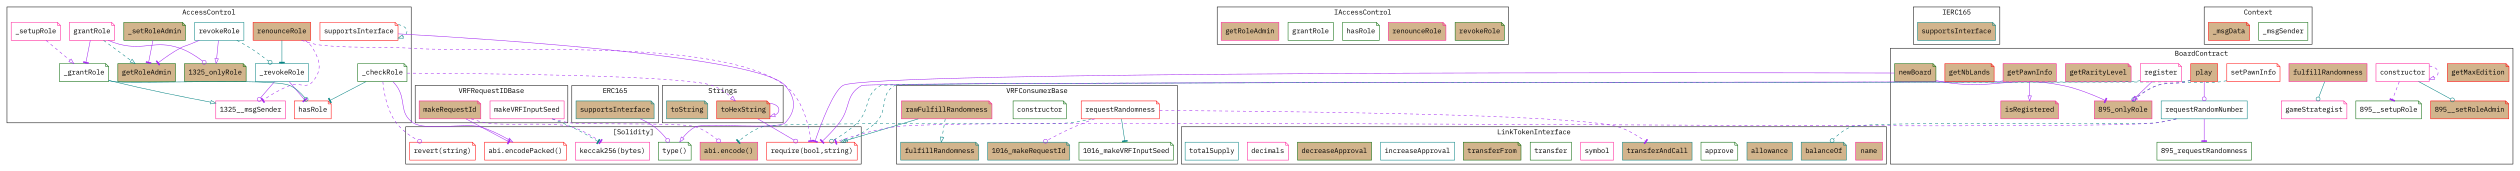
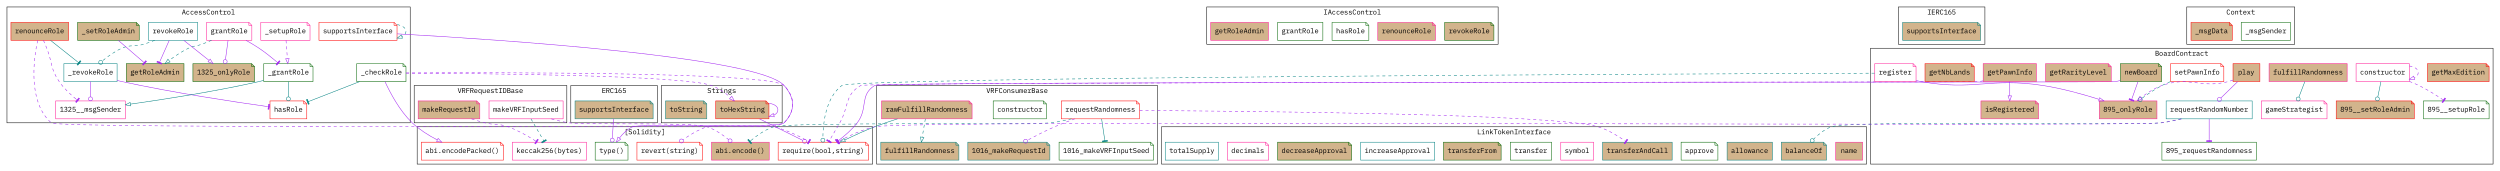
edge "getPawnInfo" -> "require(bool,string)": style solid -> dashed
edge "play" -> "require(bool,string)": removed
edge "makeRequestId" -> "abi.encodePacked()": removed
node "decreaseApproval": shape box -> note
